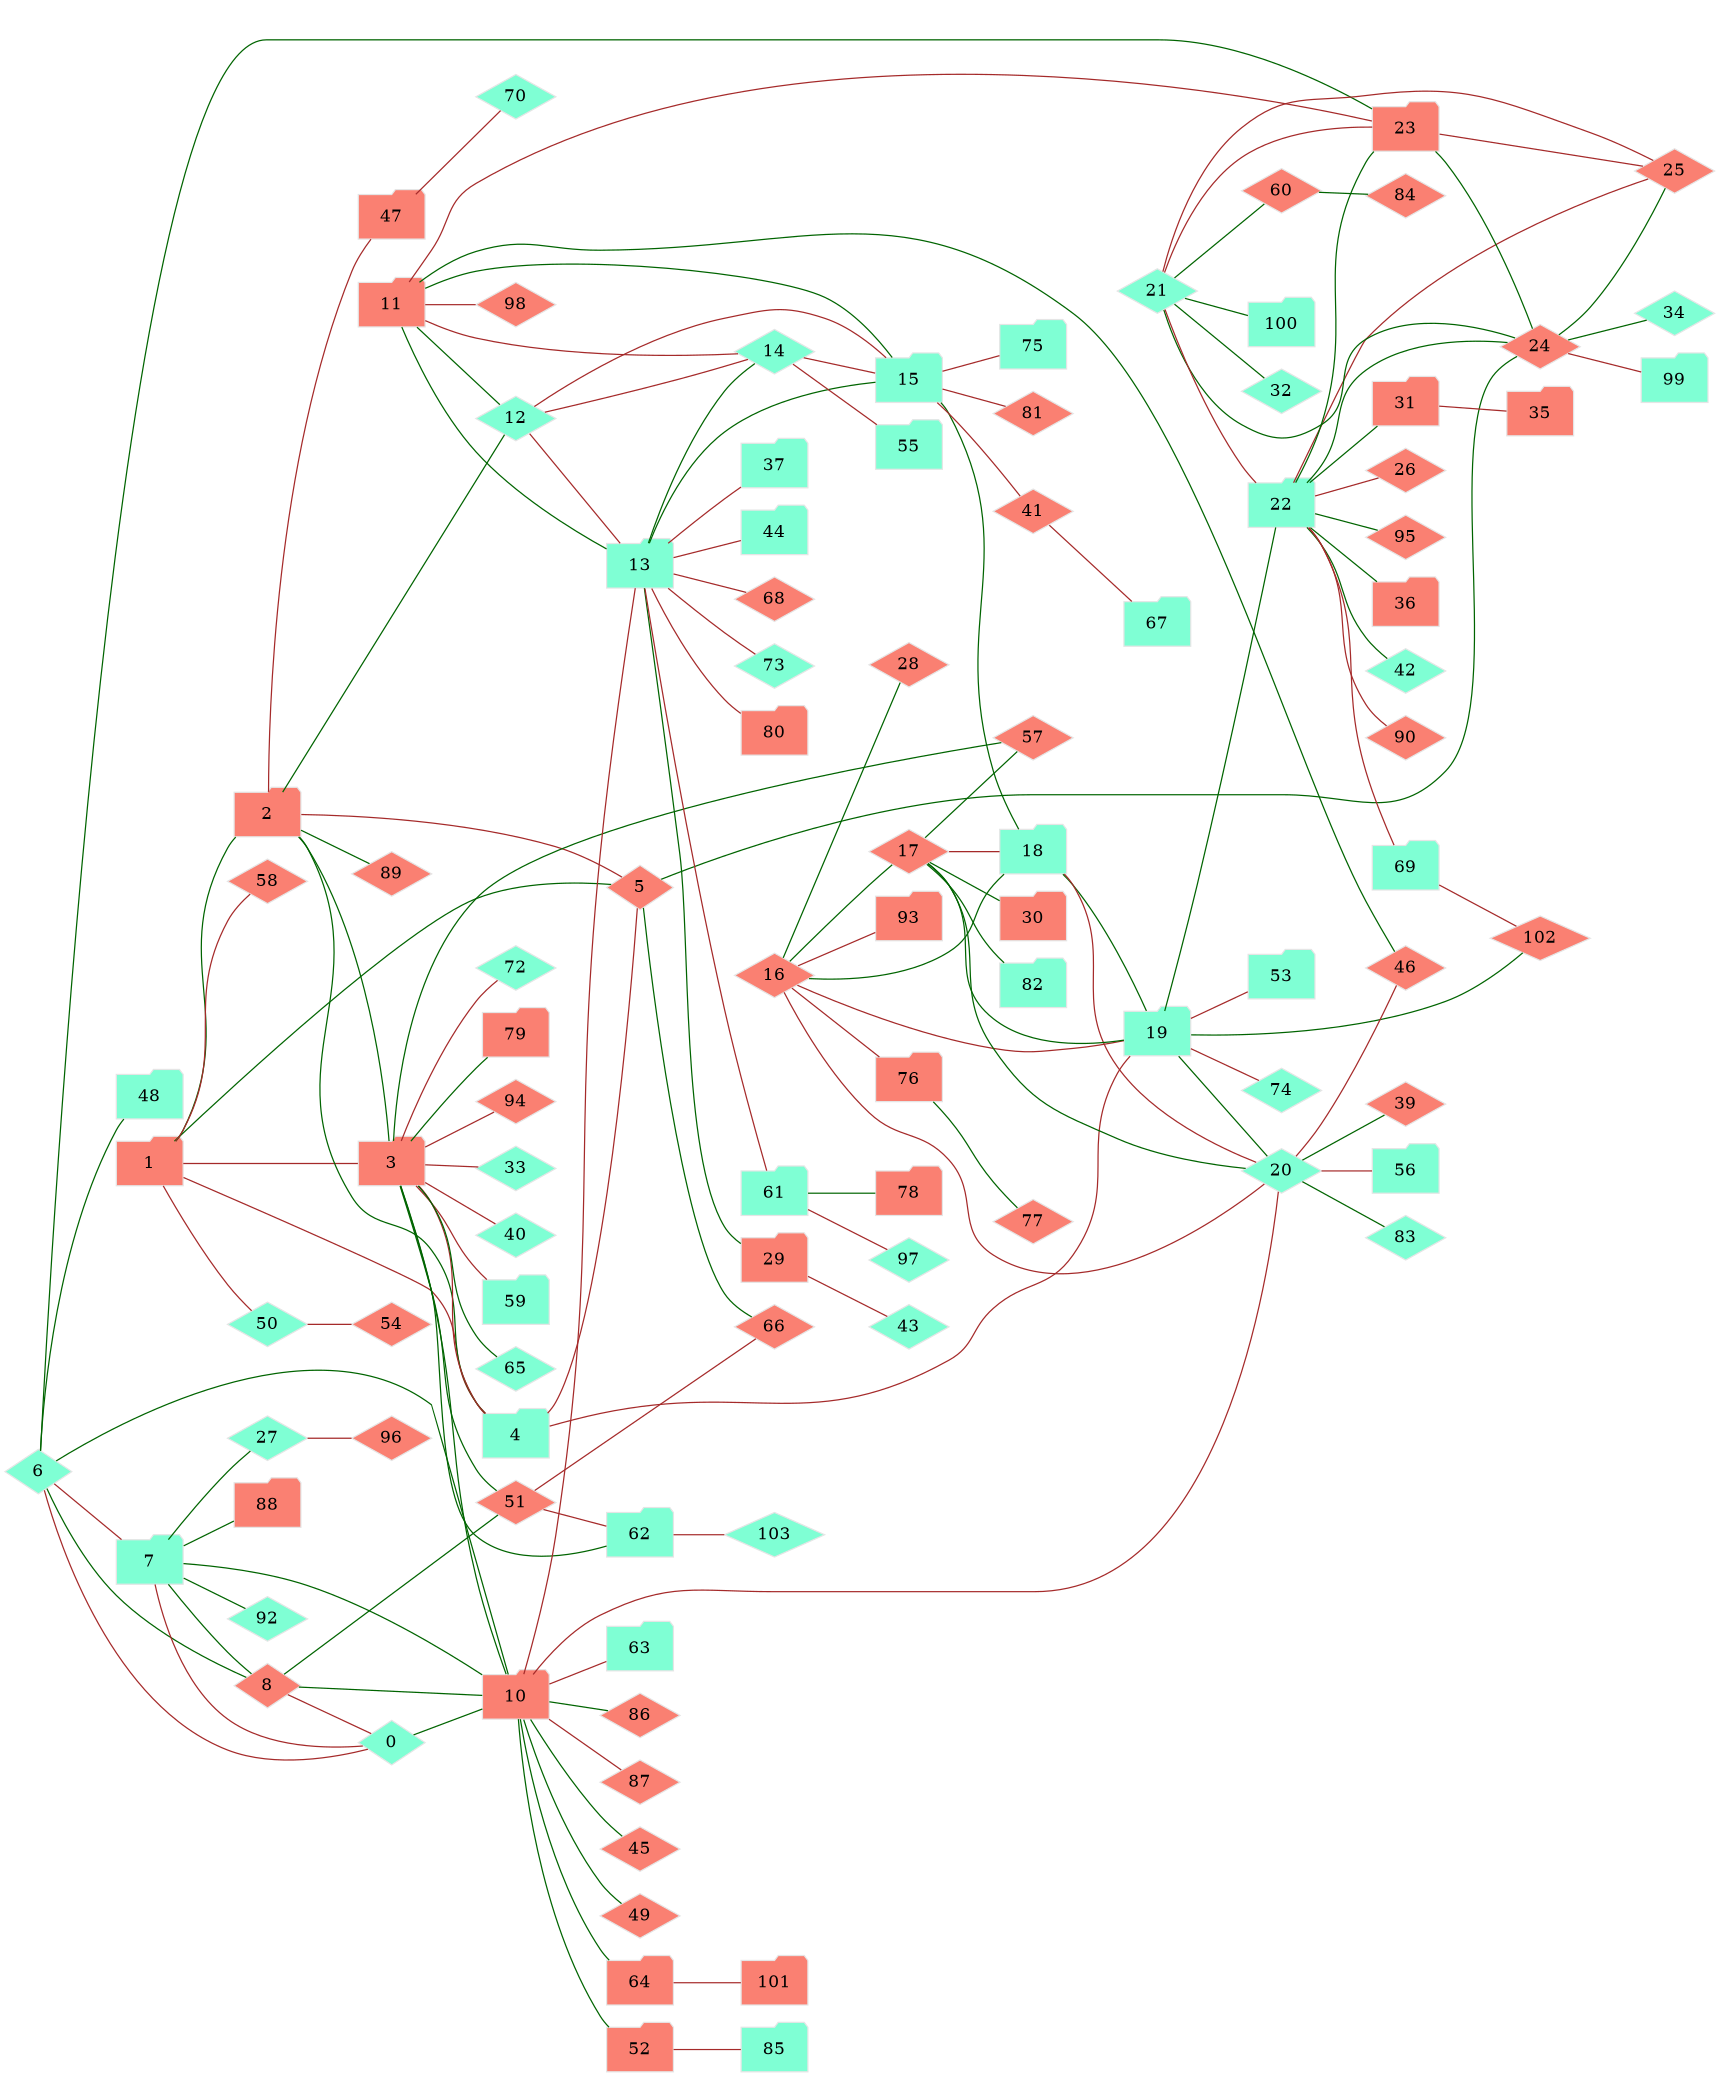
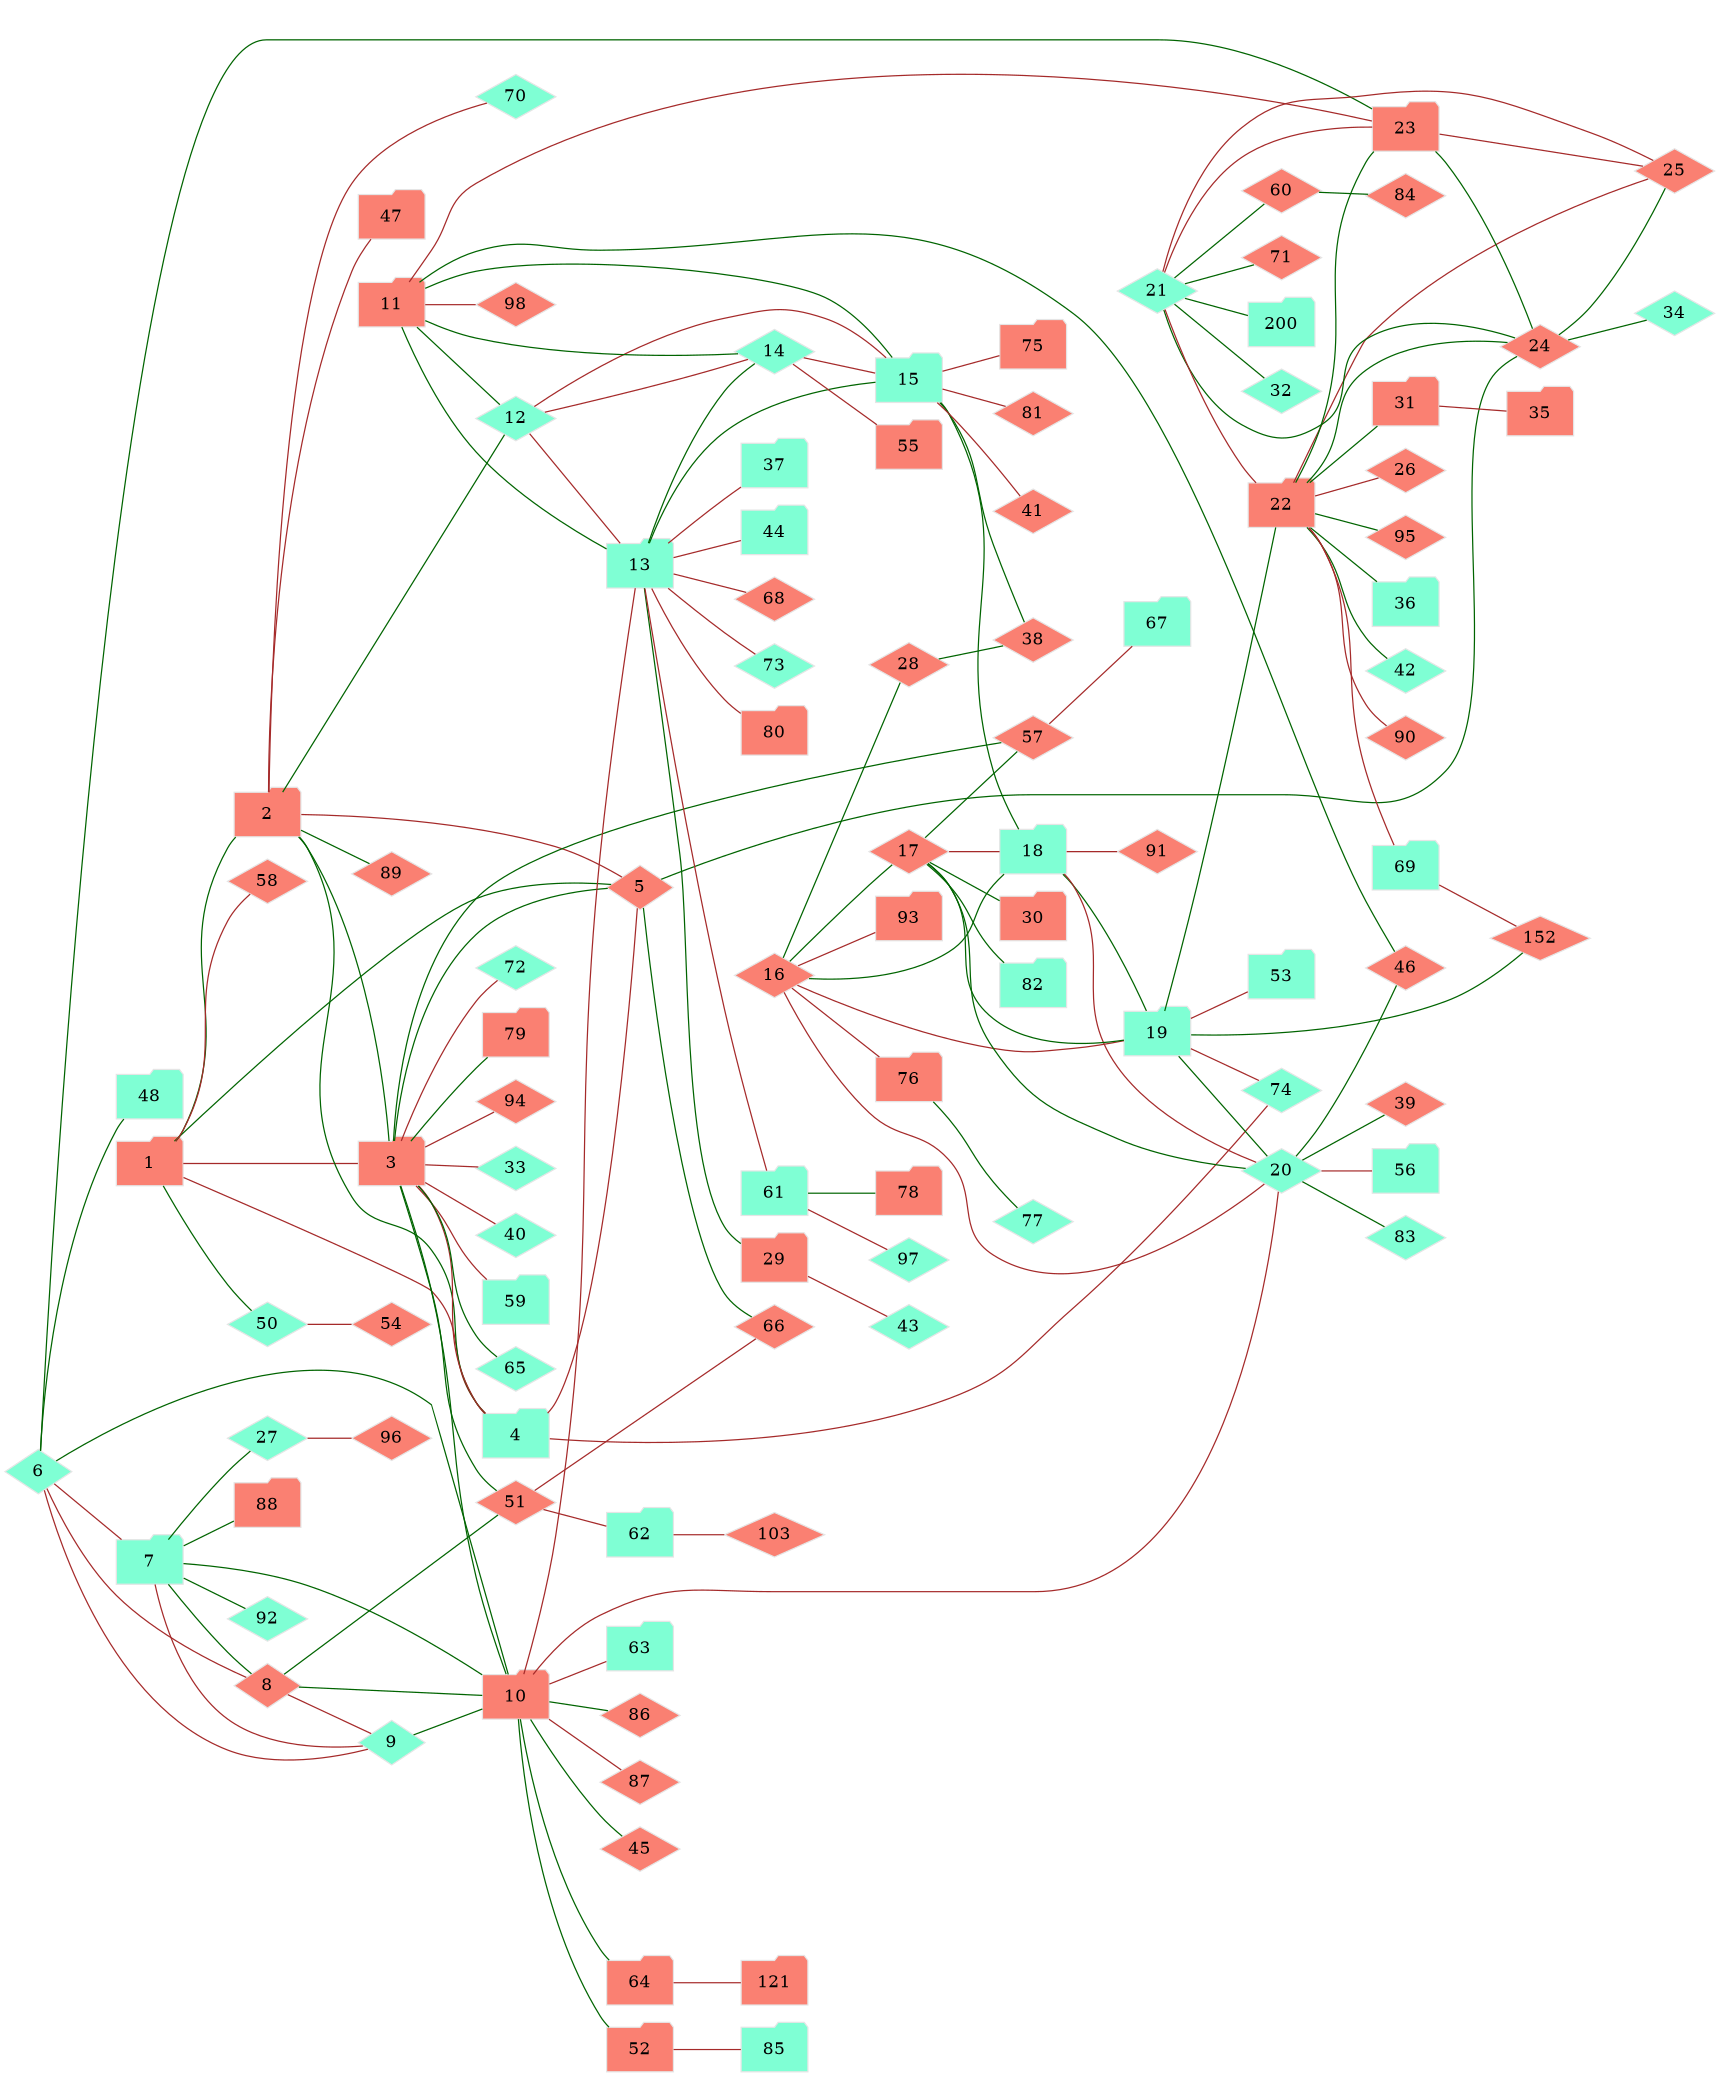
edge "70" -- "47": now "70" -- "2"
node "71": added
node "100": label "100" -> "200"
node "75": fillcolor aquamarine -> salmon
edge "11" -- "14": color brown -> darkgreen
node "99": removed
node "55": fillcolor aquamarine -> salmon
node "22": fillcolor aquamarine -> salmon
edge "41" -- "67": now "57" -- "67"
node "36": fillcolor salmon -> aquamarine
node "38": added
node "91": added
node "102": label "102" -> "152"
edge "46" -- "20": color brown -> darkgreen
node "77": fillcolor salmon -> aquamarine
edge "1" -- "50": color brown -> darkgreen
edge "19" -- "4": now "74" -- "4"
edge "3" -- "62": now "3" -- "5"
node "103": fillcolor aquamarine -> salmon
edge "6" -- "8": color darkgreen -> brown
node "0": label "0" -> "9"
node "49": removed
node "101": label "101" -> "121"
